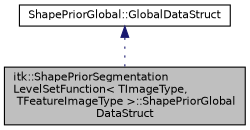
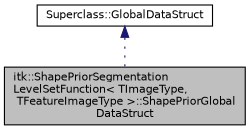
node "ShapePriorGlobal::GlobalDataStruct": label "ShapePriorGlobal::GlobalDataStruct" -> "Superclass::GlobalDataStruct"
